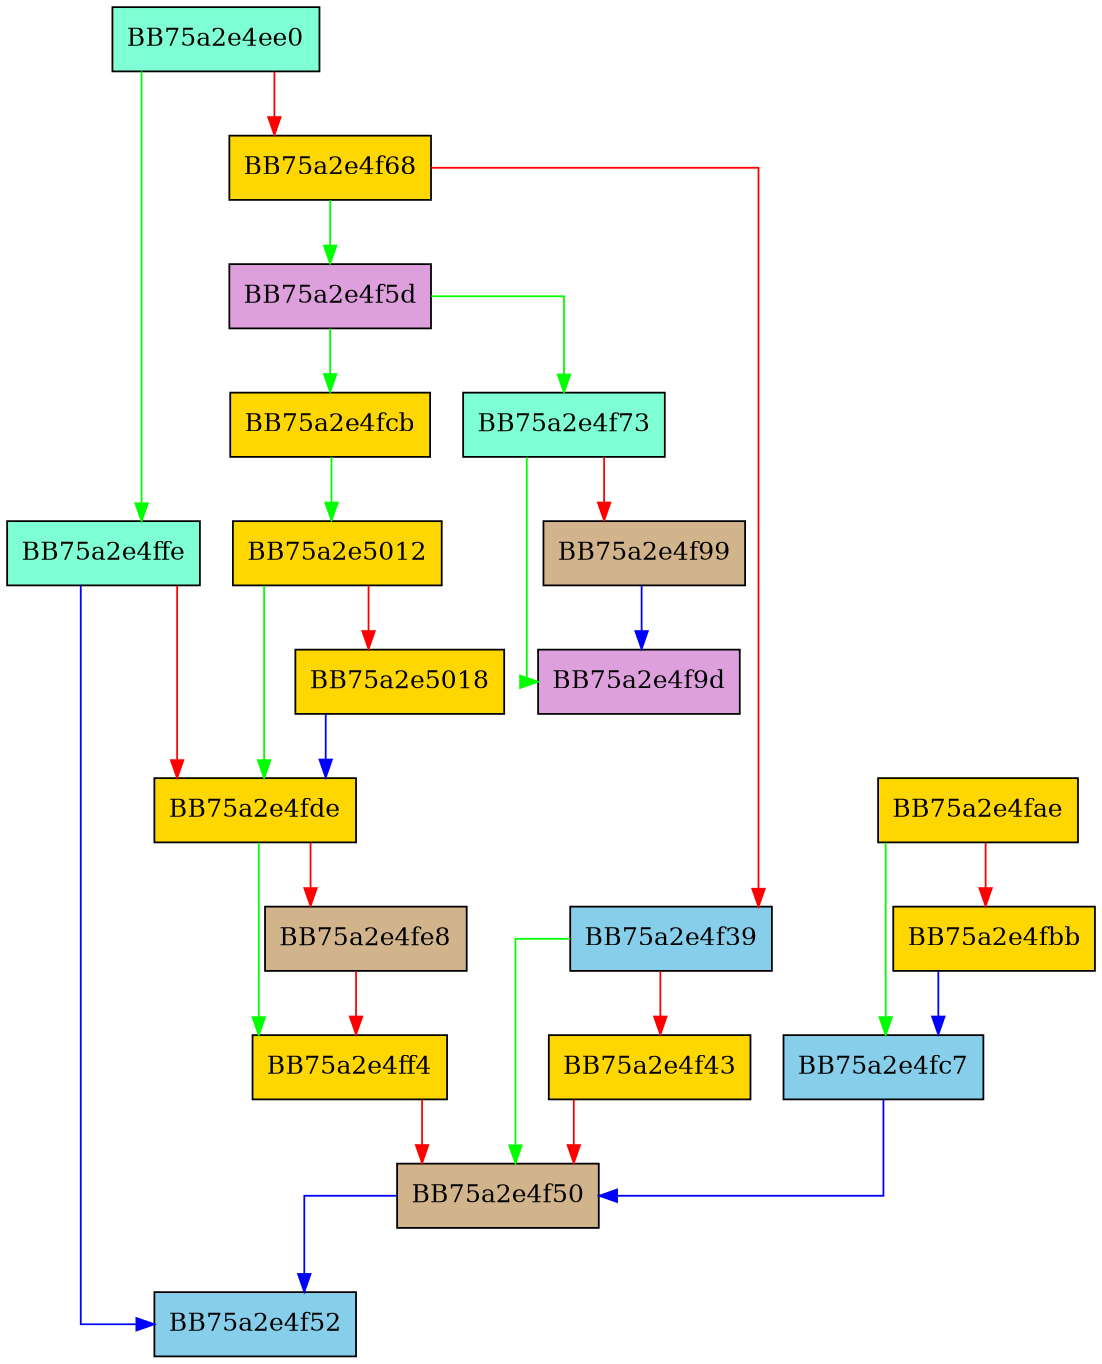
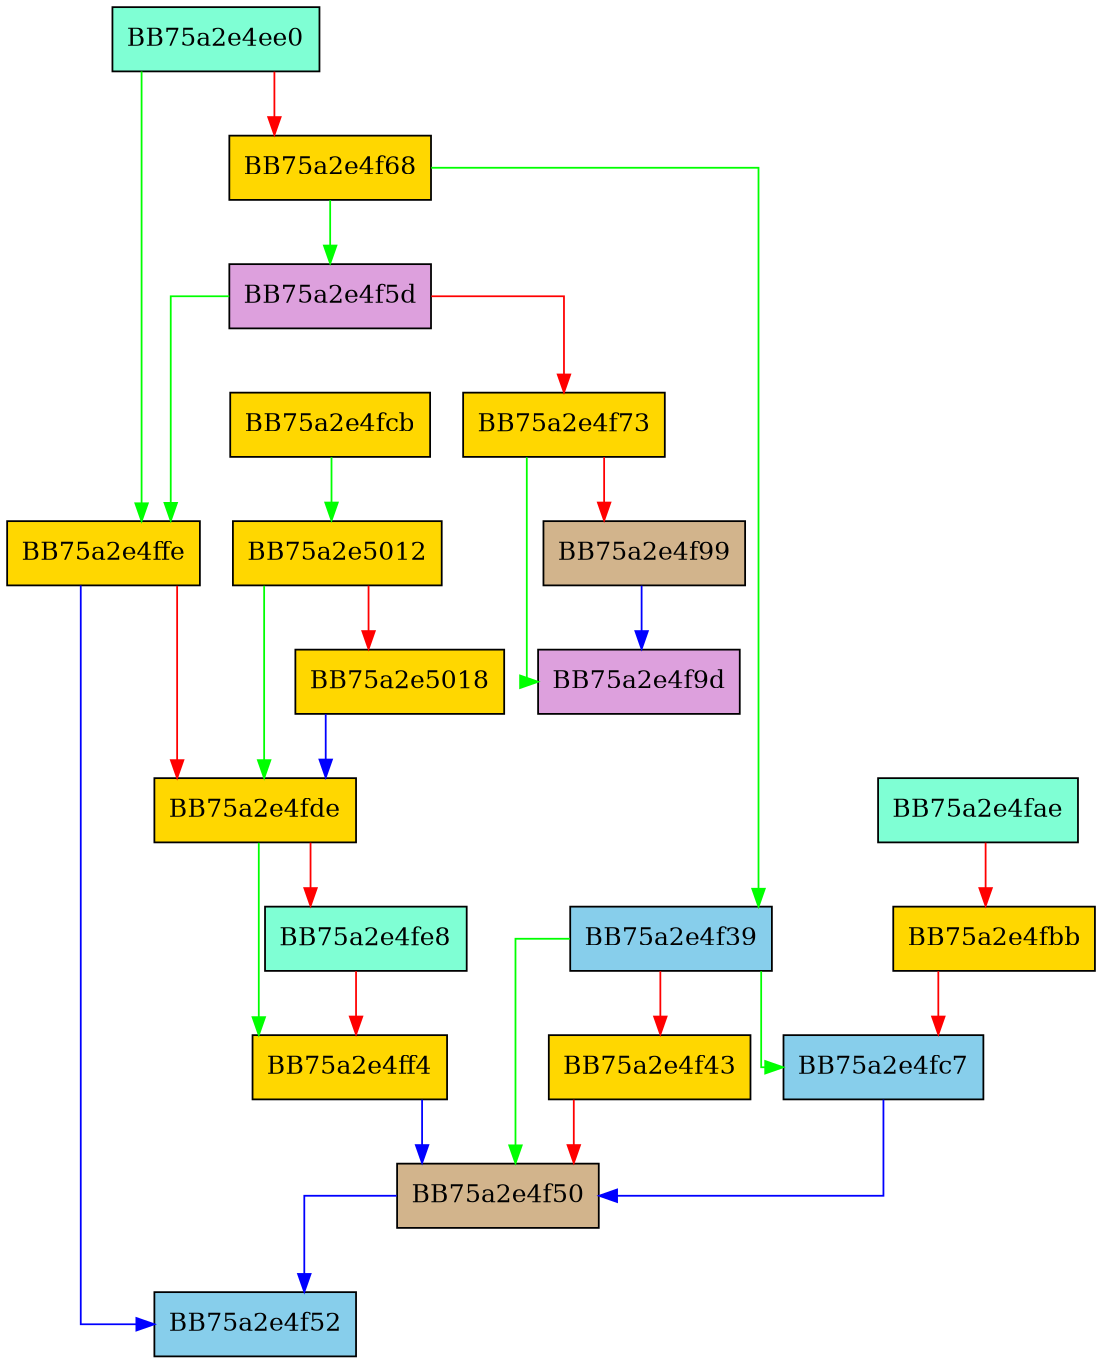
edge "BB75a2e4f5d" -> "BB75a2e4f73": color green -> red
edge "BB75a2e4f5d" -> "BB75a2e4fcb": now "BB75a2e4f5d" -> "BB75a2e4ffe"
edge "BB75a2e4f68" -> "BB75a2e4f39": color red -> green
node "BB75a2e4f73": fillcolor aquamarine -> gold
node "BB75a2e4ffe": fillcolor aquamarine -> gold
node "BB75a2e4fae": fillcolor gold -> aquamarine
edge "BB75a2e4fae" -> "BB75a2e4fc7": now "BB75a2e4f39" -> "BB75a2e4fc7"
node "BB75a2e4fe8": fillcolor tan -> aquamarine
edge "BB75a2e4fbb" -> "BB75a2e4fc7": color blue -> red
edge "BB75a2e4ff4" -> "BB75a2e4f50": color red -> blue
